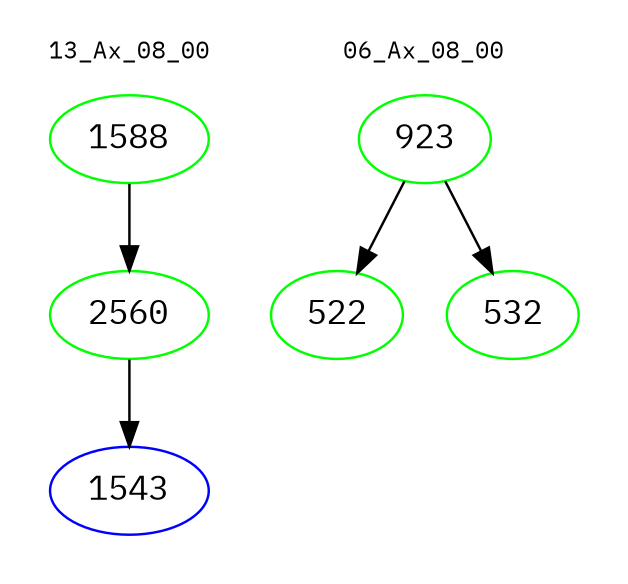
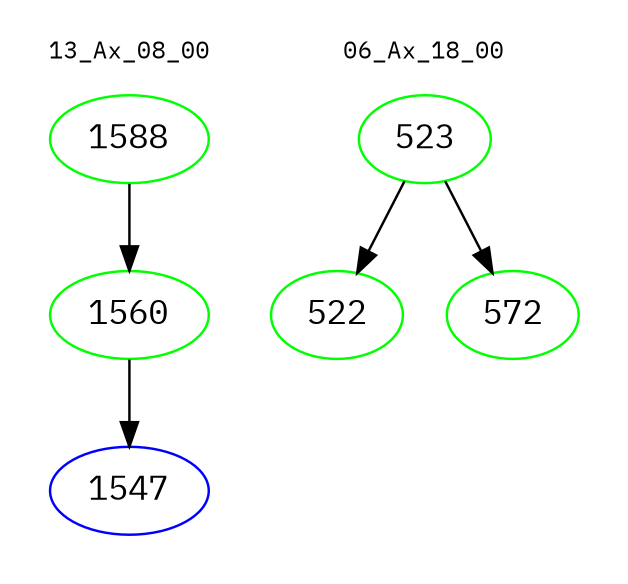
cluster "06_Ax_08_00": label "06_Ax_08_00" -> "06_Ax_18_00"
node "923": label "923" -> "523"
node "2560": label "2560" -> "1560"
node "532": label "532" -> "572"
node "1543": label "1543" -> "1547"
